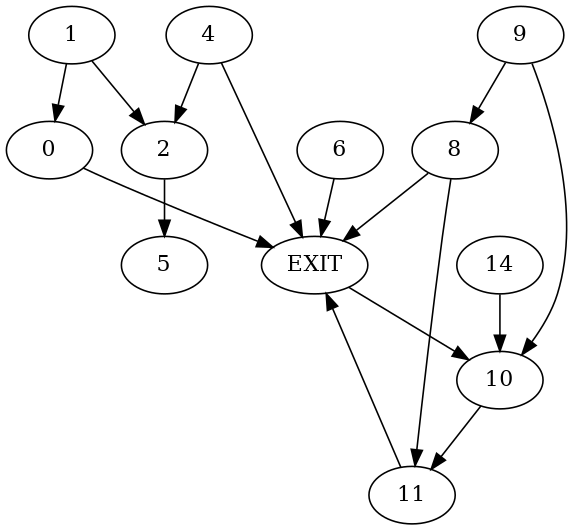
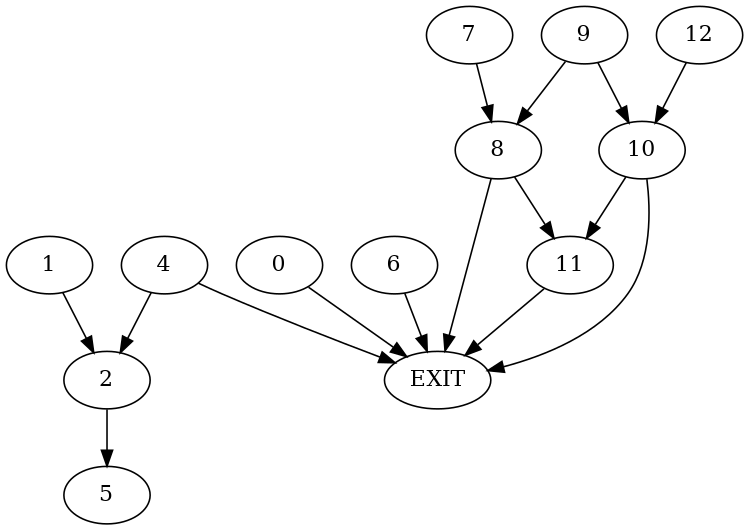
node "7": added
edge "1" -> "0": removed
node "14": label "14" -> "12"
edge "EXIT" -> "10": reversed
